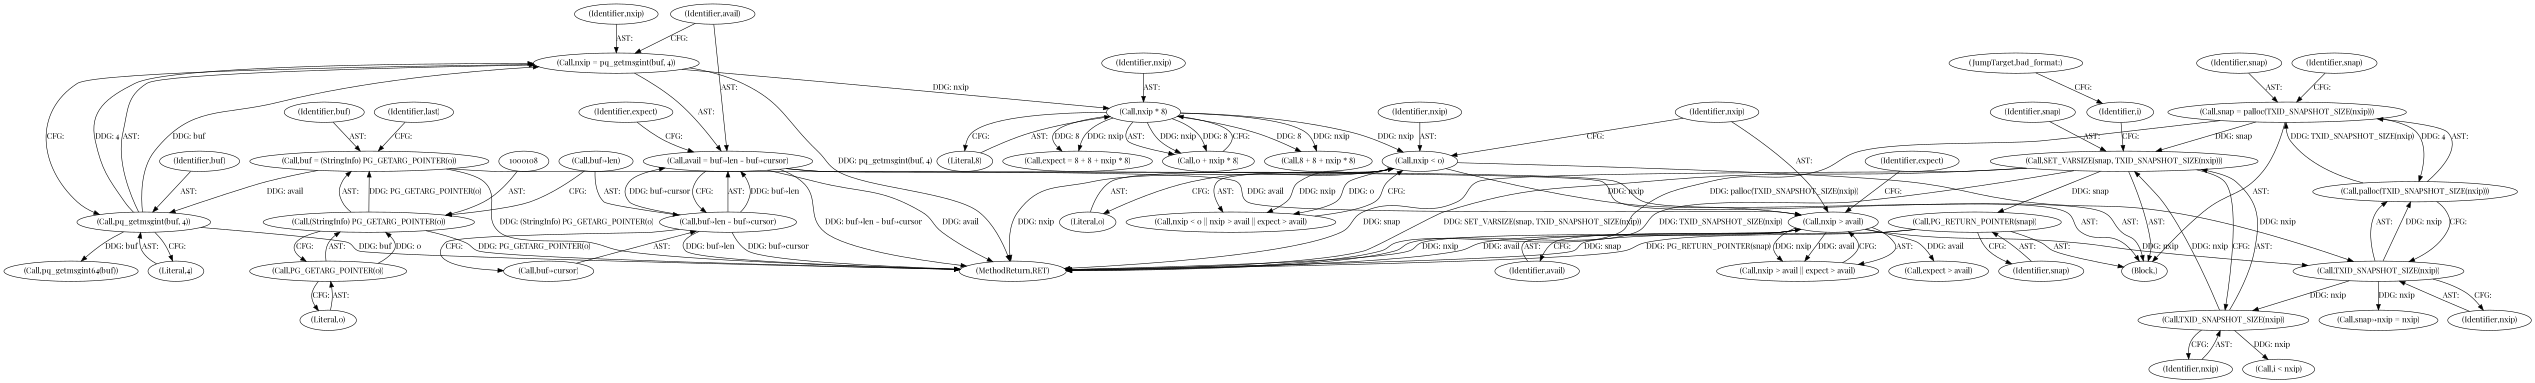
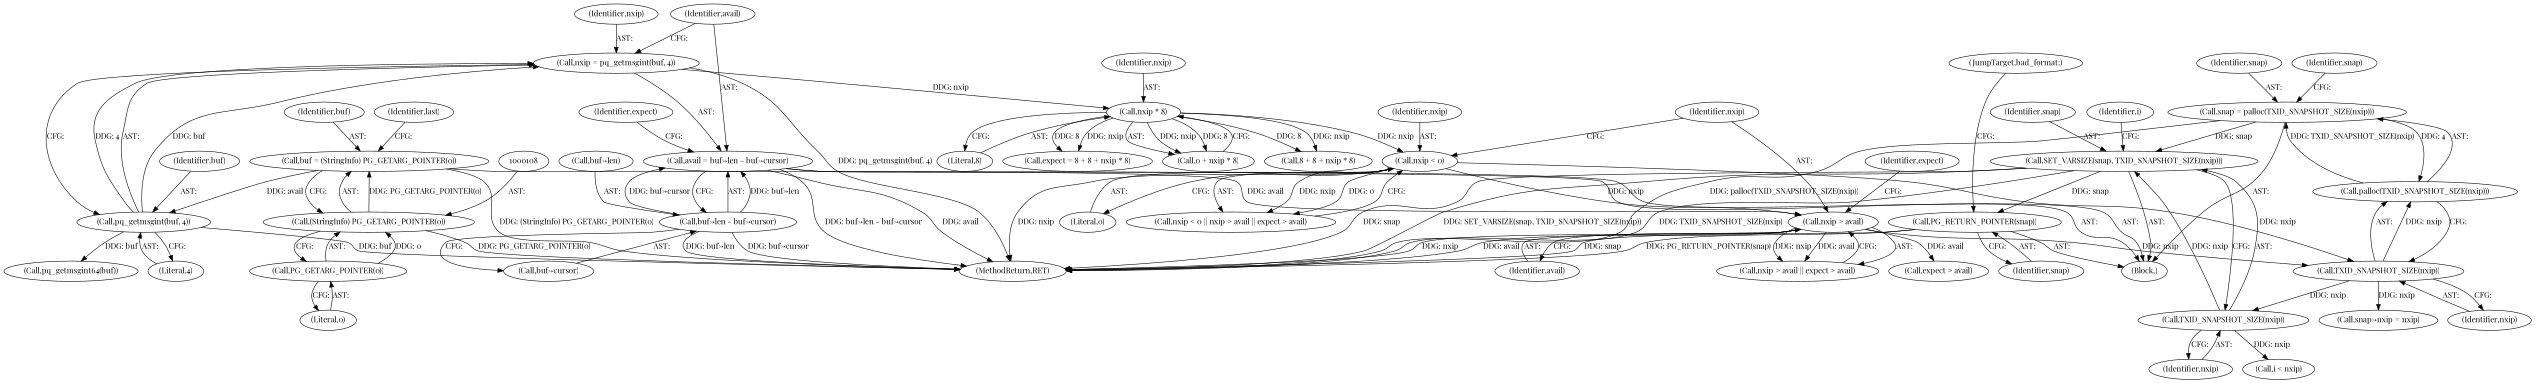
edge "(JumpTarget,bad_format:)" -> "(Identifier,i)": now "(JumpTarget,bad_format:)" -> "(Call,PG_RETURN_POINTER(snap))"
edge "(Call,buf->len)" -> "(Call,(StringInfo) PG_GETARG_POINTER(0))": now "(Call,buf = (StringInfo) PG_GETARG_POINTER(0))" -> "(Call,(StringInfo) PG_GETARG_POINTER(0))"
